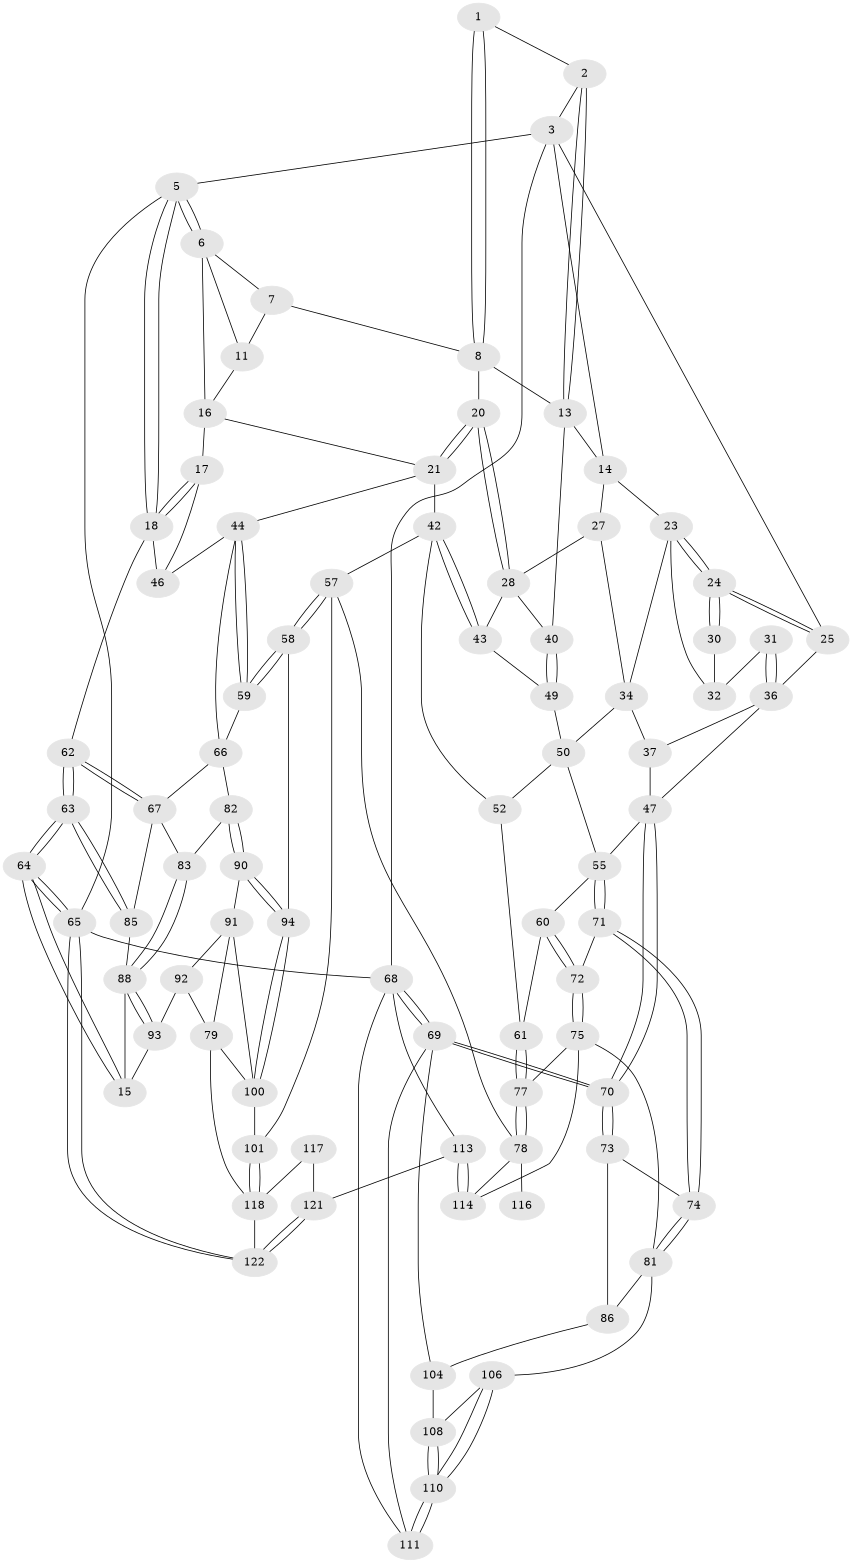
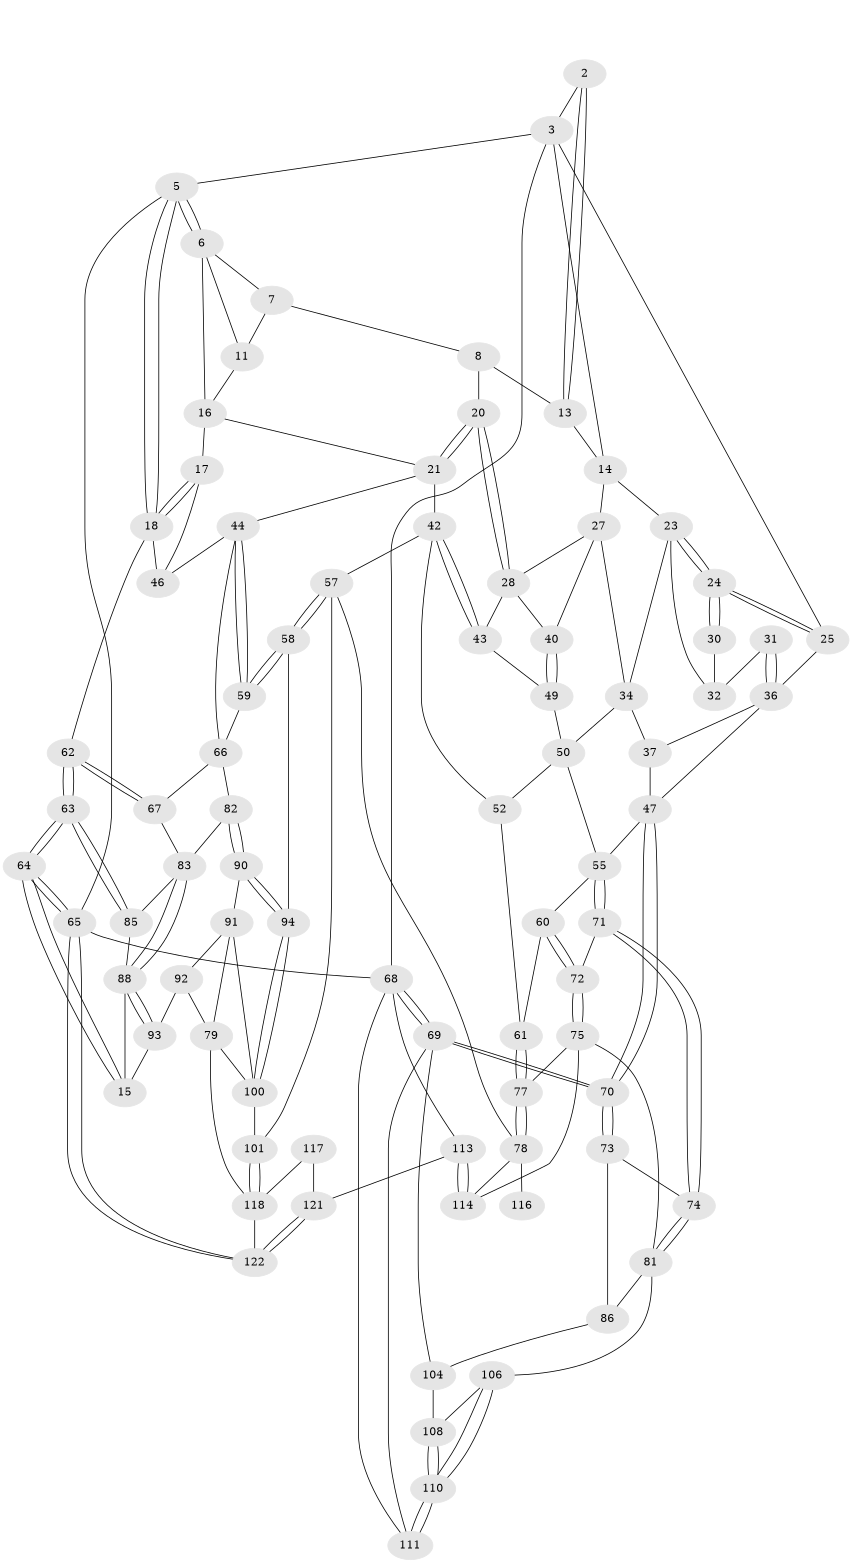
node "1": removed
edge "13" -- "40": now "27" -- "40"
edge "67" -- "85": now "83" -- "85"
